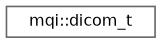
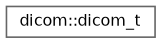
node "mqi::dicom_t": label "mqi::dicom_t" -> "dicom::dicom_t"
